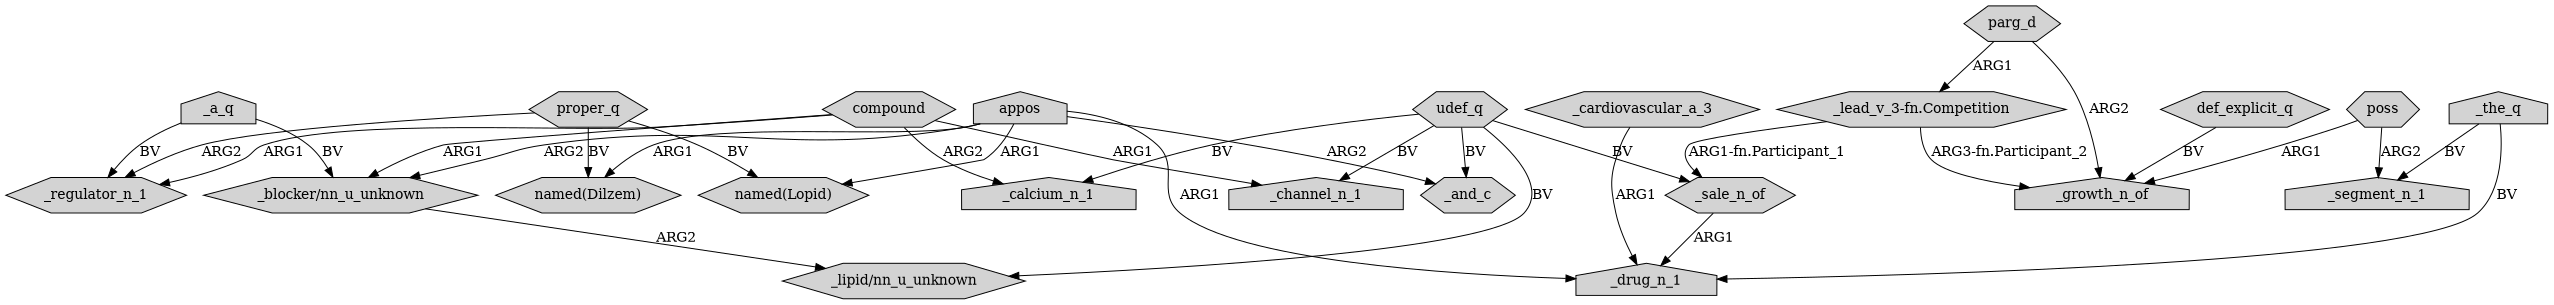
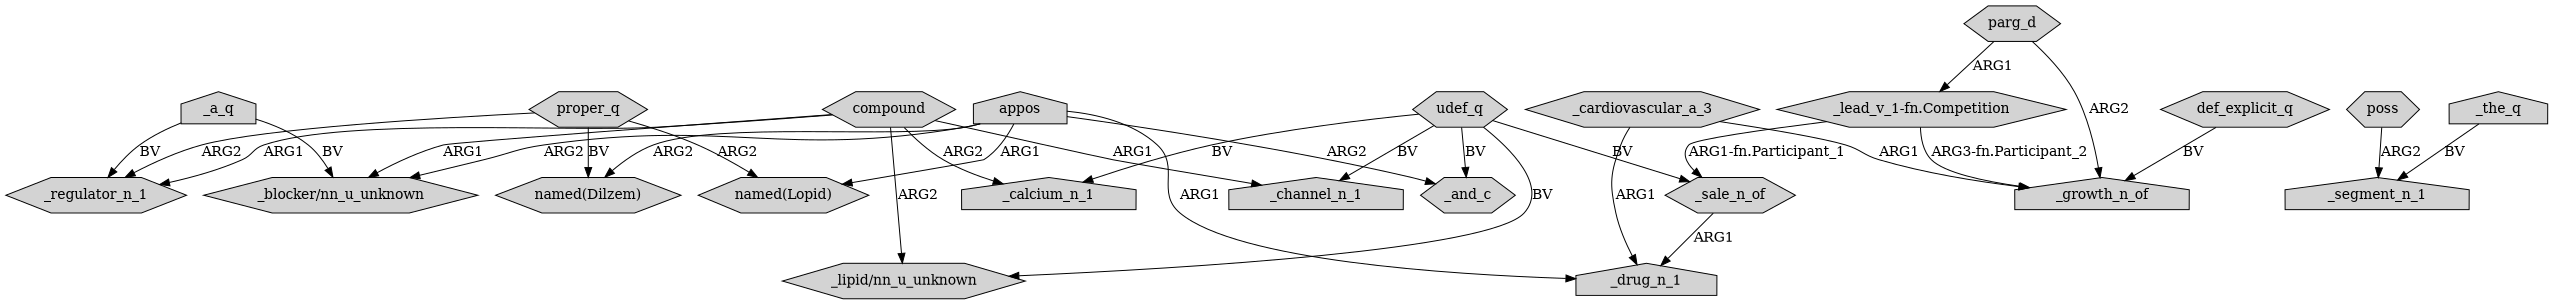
node "_lead_v_3-fn.Competition": label "_lead_v_3-fn.Competition" -> "_lead_v_1-fn.Competition"
edge "appos" -> "named(Dilzem)": label "ARG1" -> "ARG2"
edge "proper_q" -> "named(Lopid)": label "BV" -> "ARG2"
edge "poss" -> "_growth_n_of": now "_cardiovascular_a_3" -> "_growth_n_of"
edge "_blocker/nn_u_unknown" -> "_lipid/nn_u_unknown": now "compound" -> "_lipid/nn_u_unknown"
edge "_the_q" -> "_drug_n_1": removed, label "BV"
